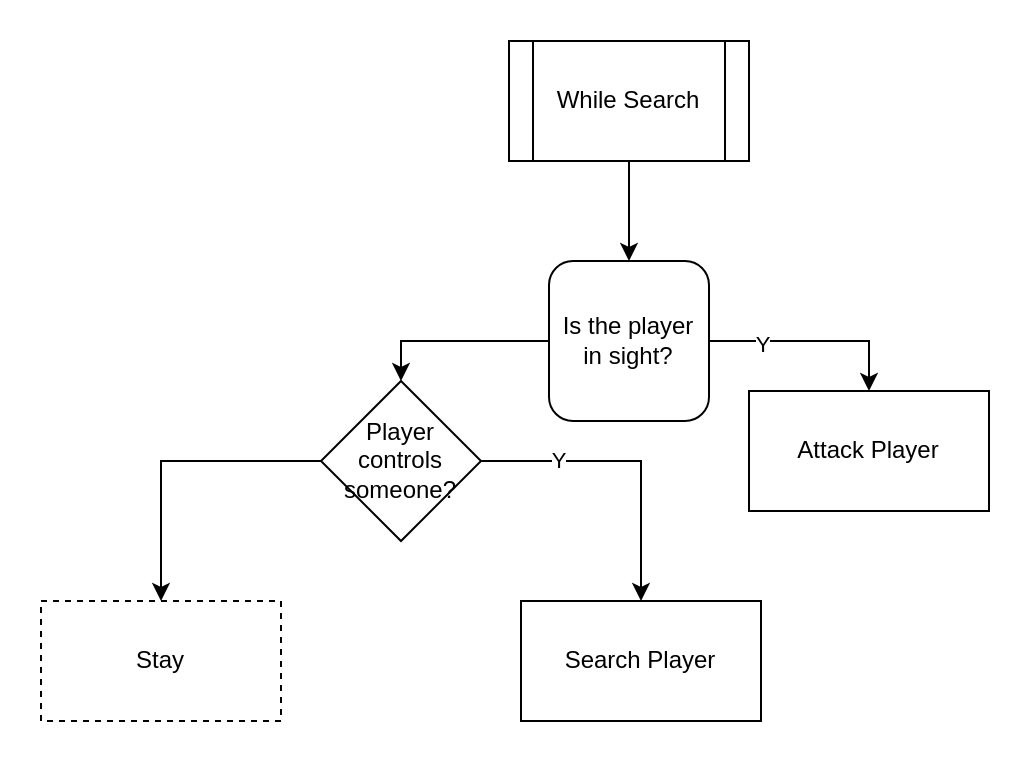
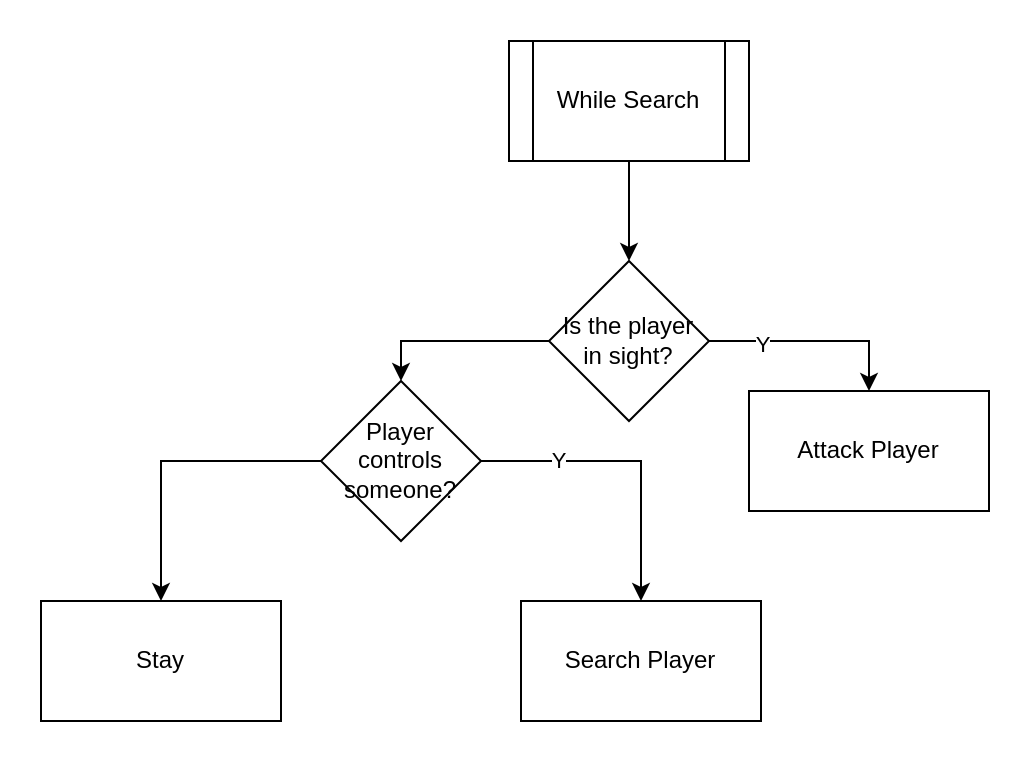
node "Is the player in sight?": shape rounded rectangle -> diamond
node "Stay": style dashed -> solid
